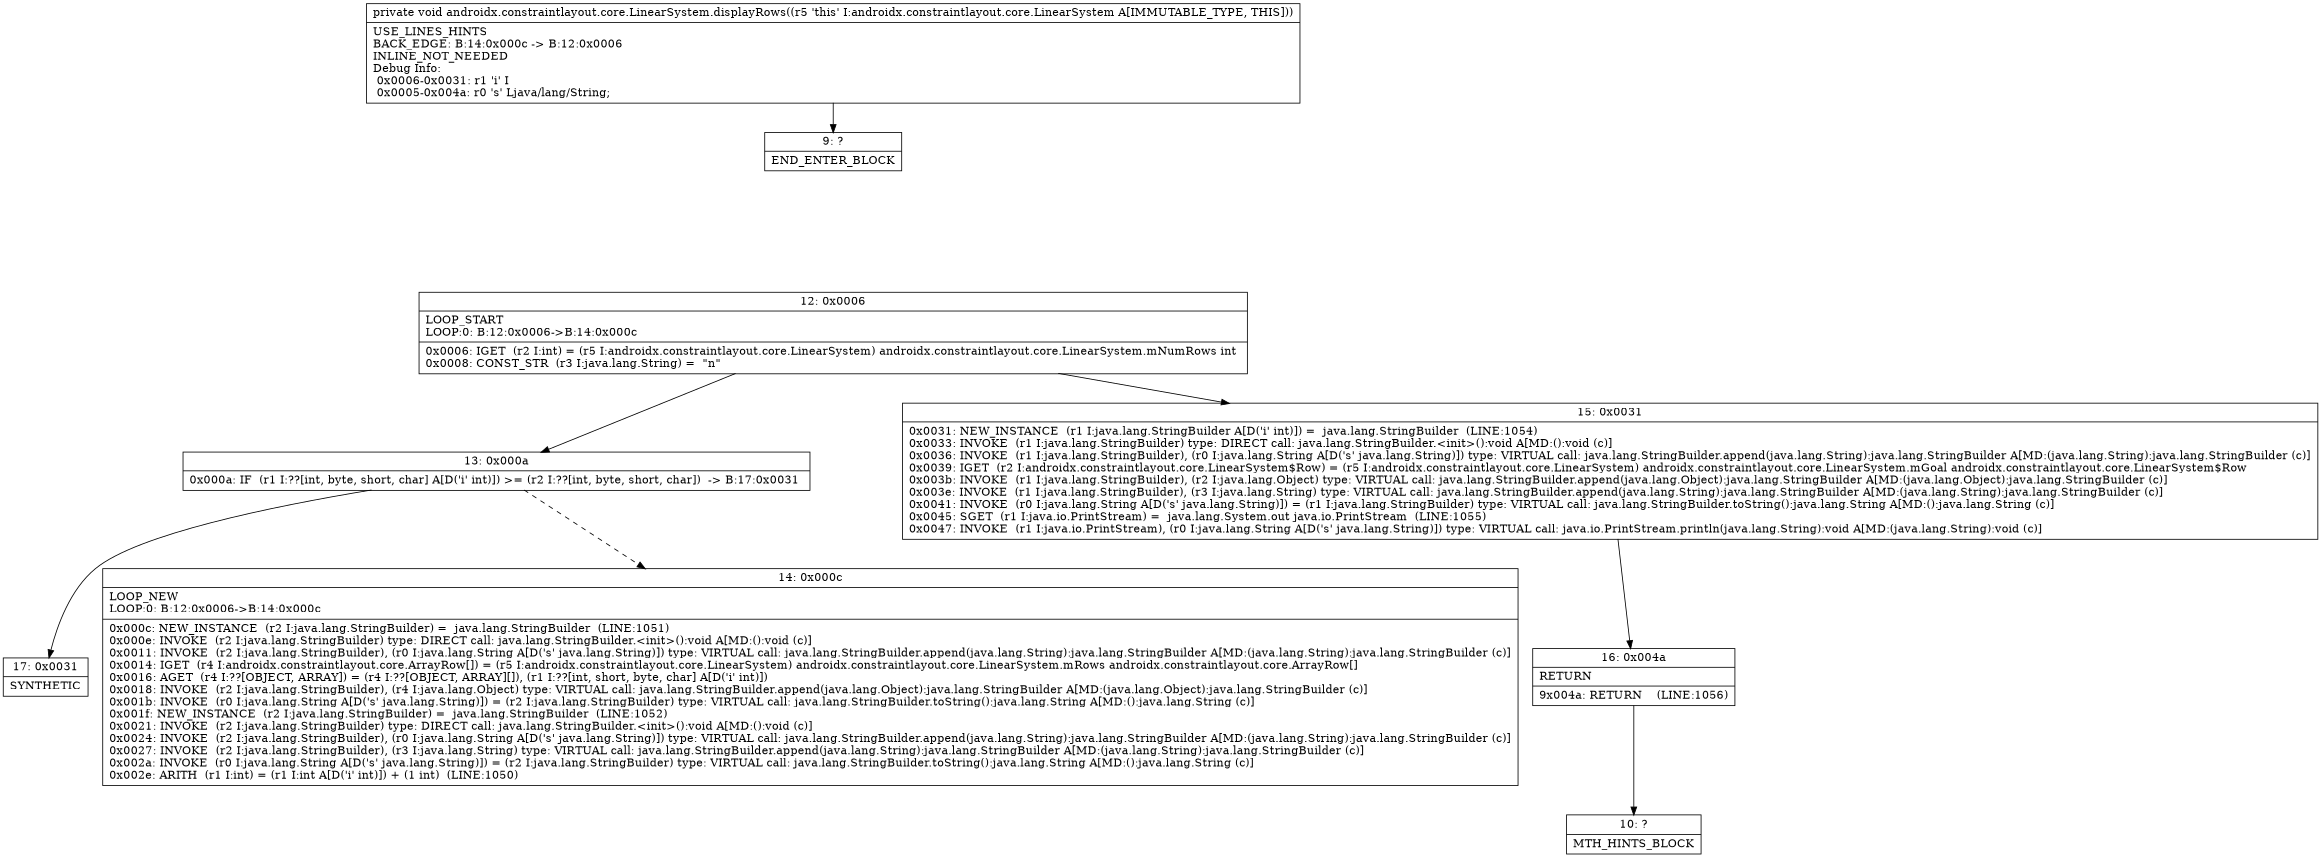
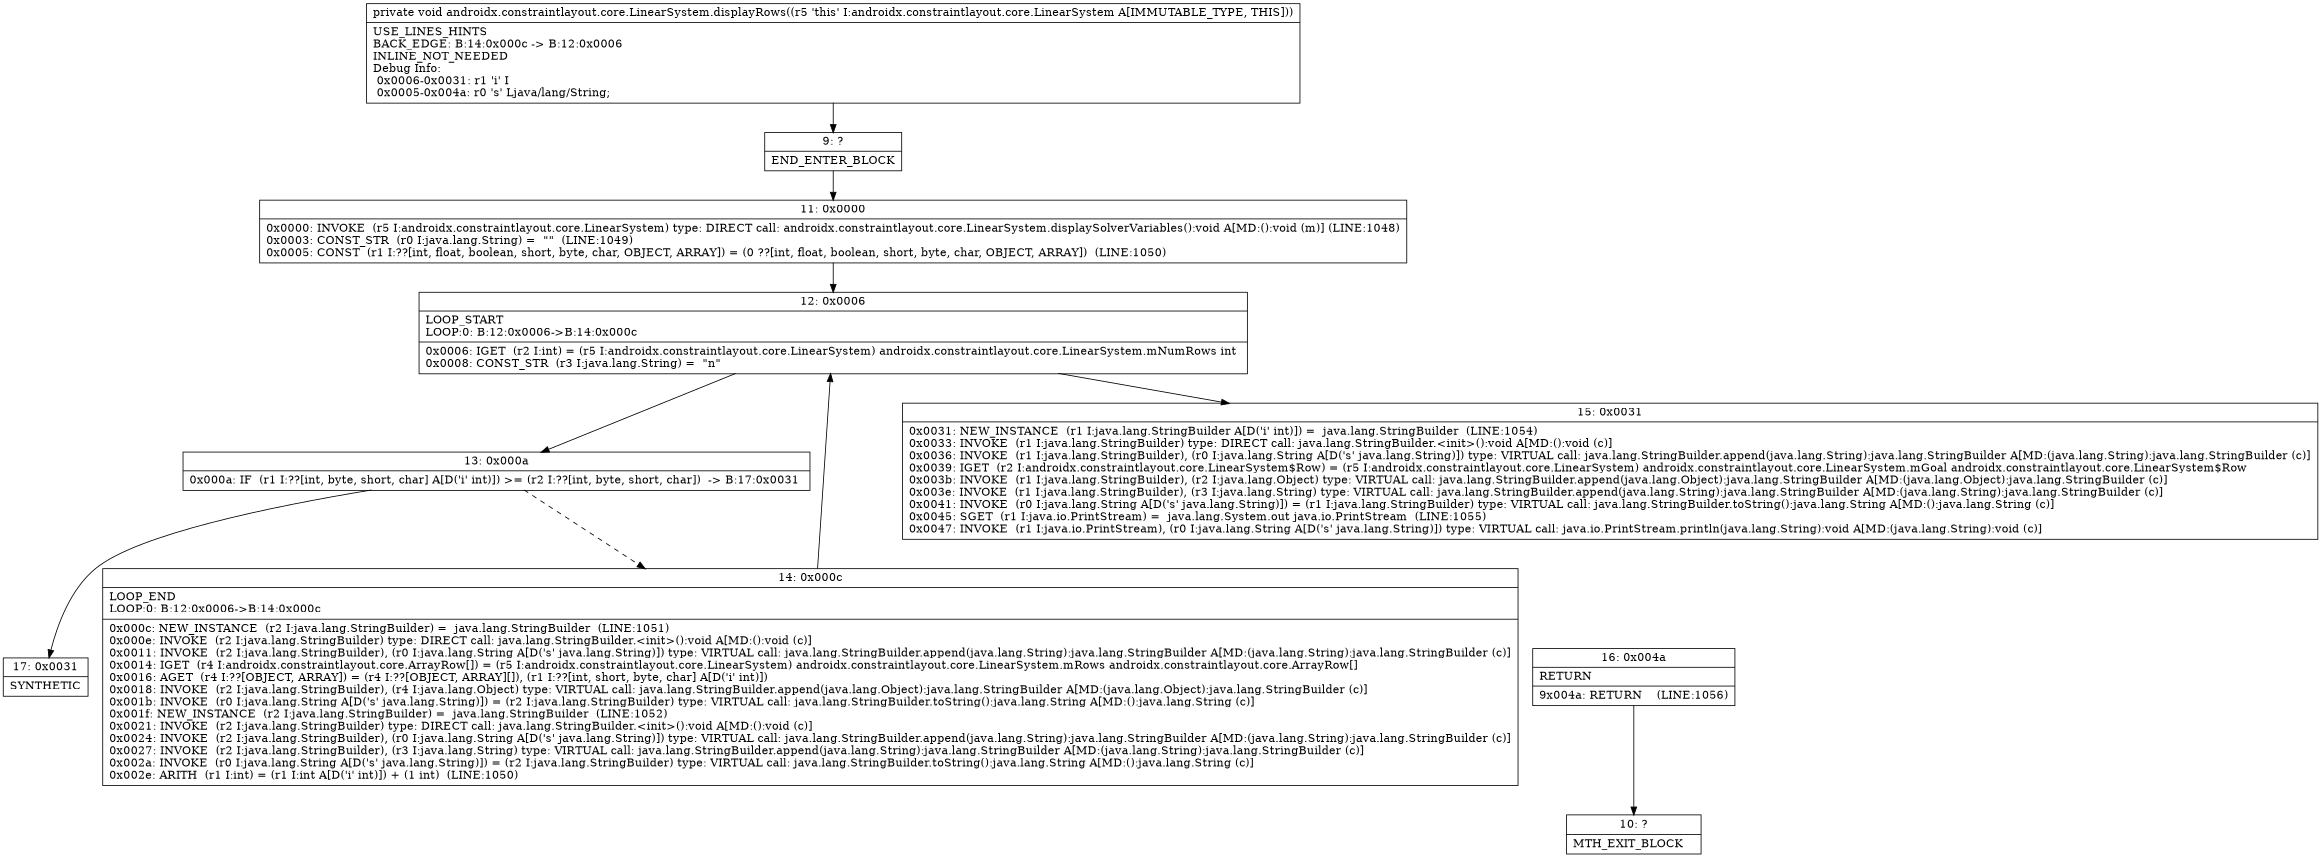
node "11: 0x0000": added
edge "14: 0x000c" -> "12: 0x0006": added
edge "15: 0x0031" -> "16: 0x004a": removed
node "14: 0x000c": text "LOOP_NEW" -> "LOOP_END"
node "10: ?": text "MTH_HINTS_BLOCK" -> "MTH_EXIT_BLOCK"
